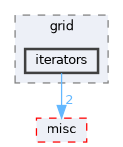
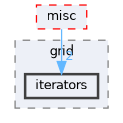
edge "iterators" -> "misc": reversed
